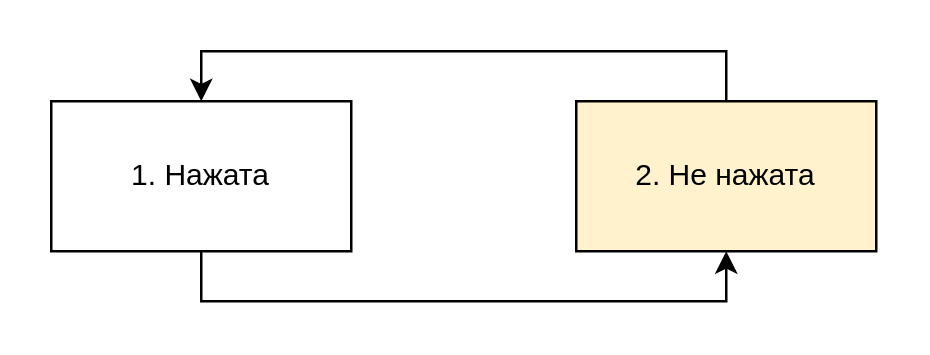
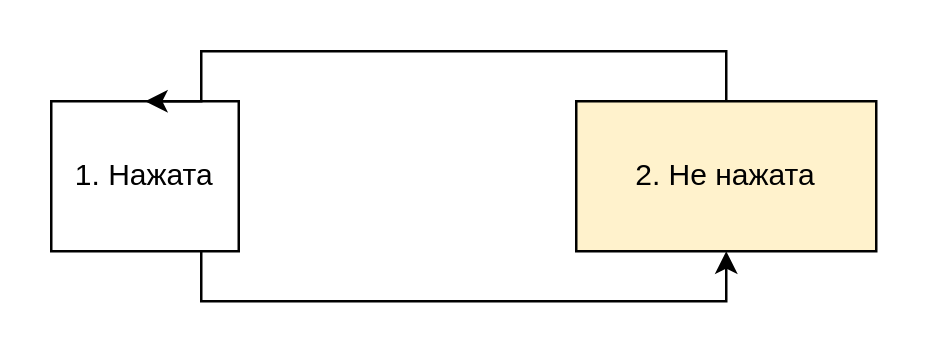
node "1. Нажата": size 300x150 -> 188x150
